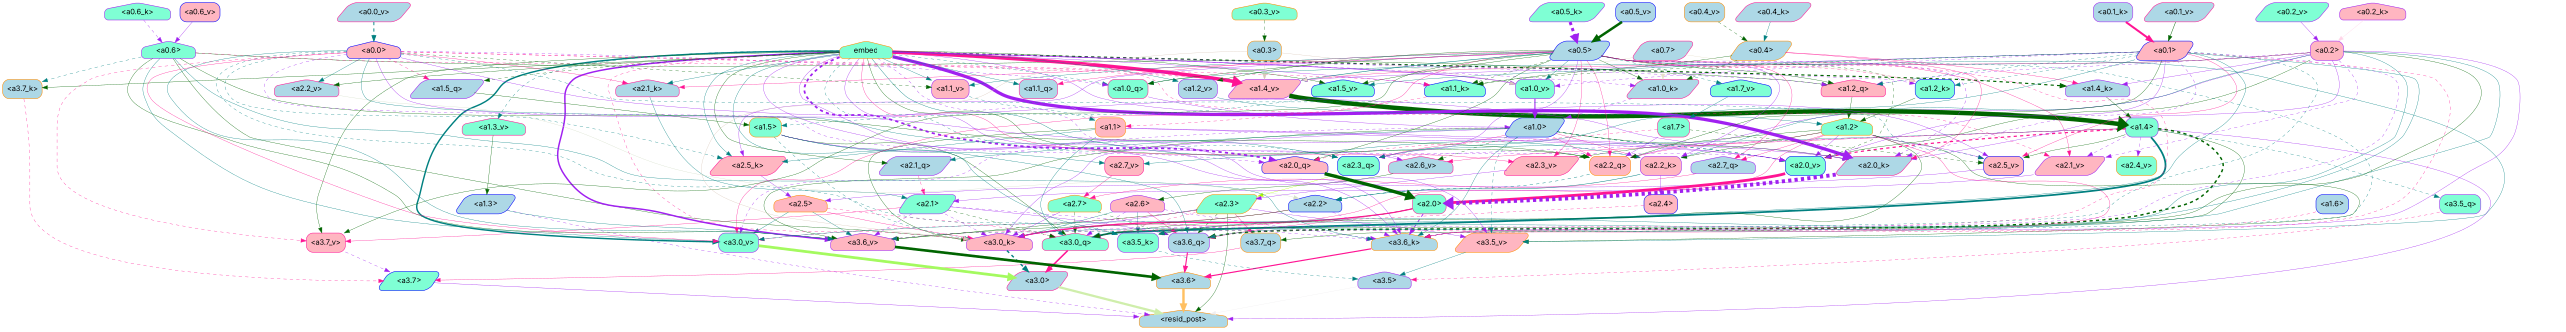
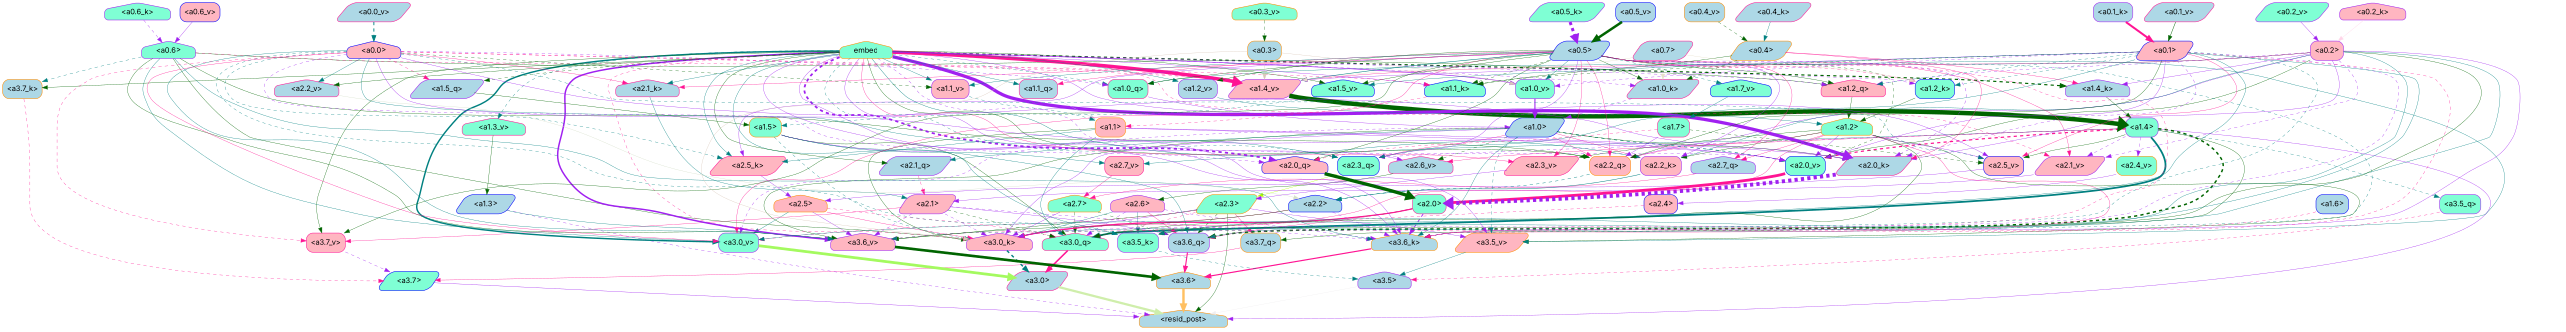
edge "<a2.2_k>" -> "<a2.4>": now "<a2.4_v>" -> "<a2.4>"
node "<a2.1>": fillcolor aquamarine -> lightpink
edge "<a2.5>" -> "<a3.6_v>": color teal -> purple
